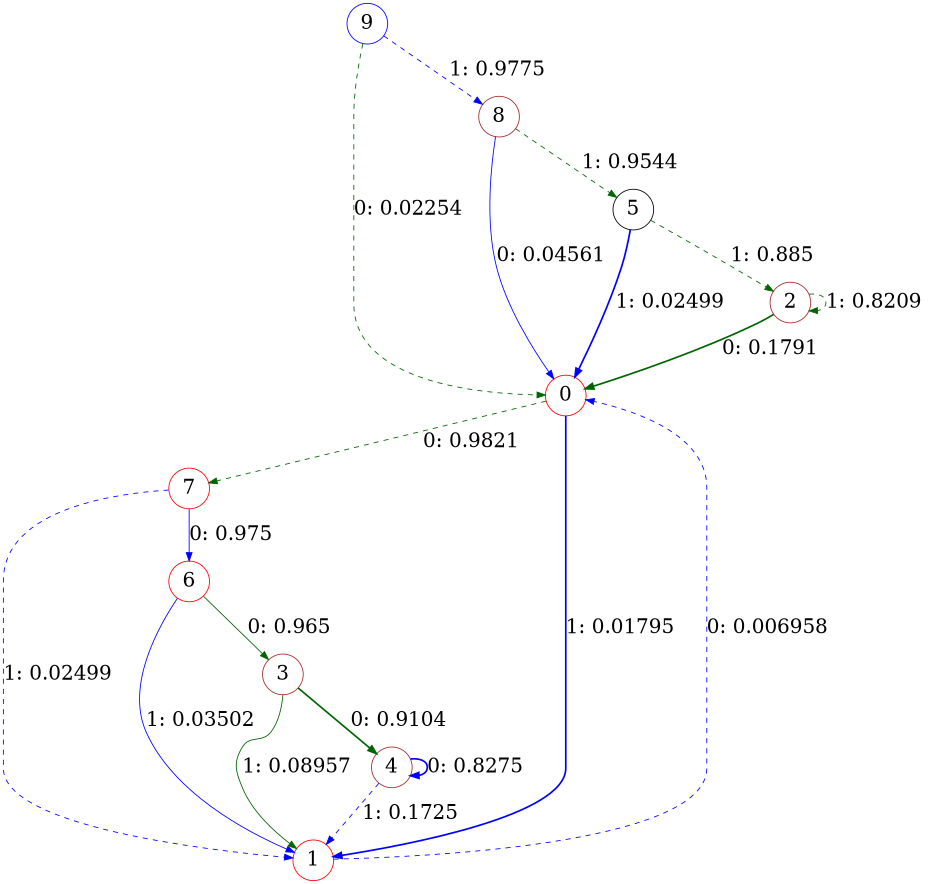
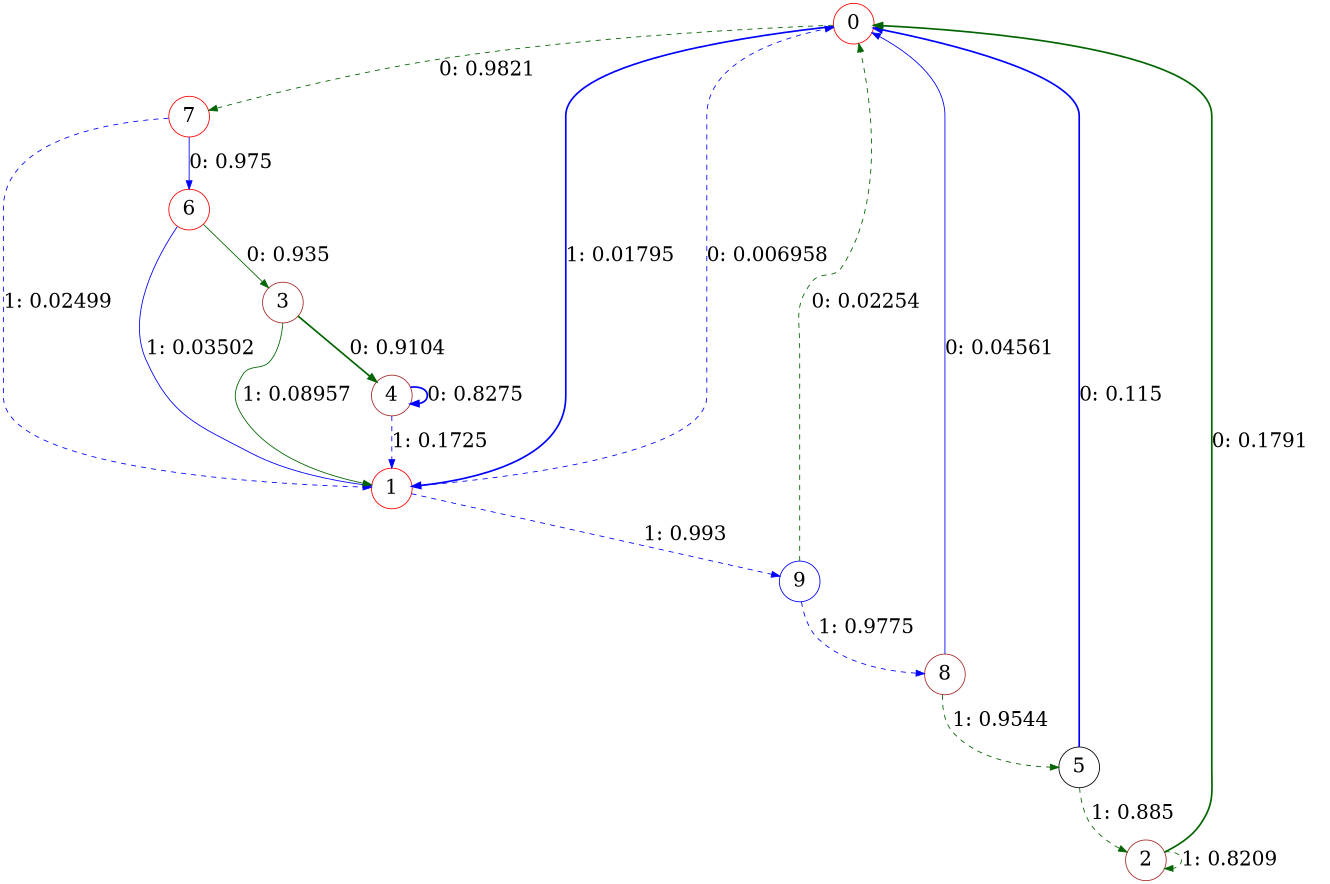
edge "5" -> "0": label "1: 0.02499  " -> "0: 0.115    "
edge "1" -> "9": added, label "1: 0.993"
edge "6" -> "3": label "0: 0.965    " -> "0: 0.935    "
